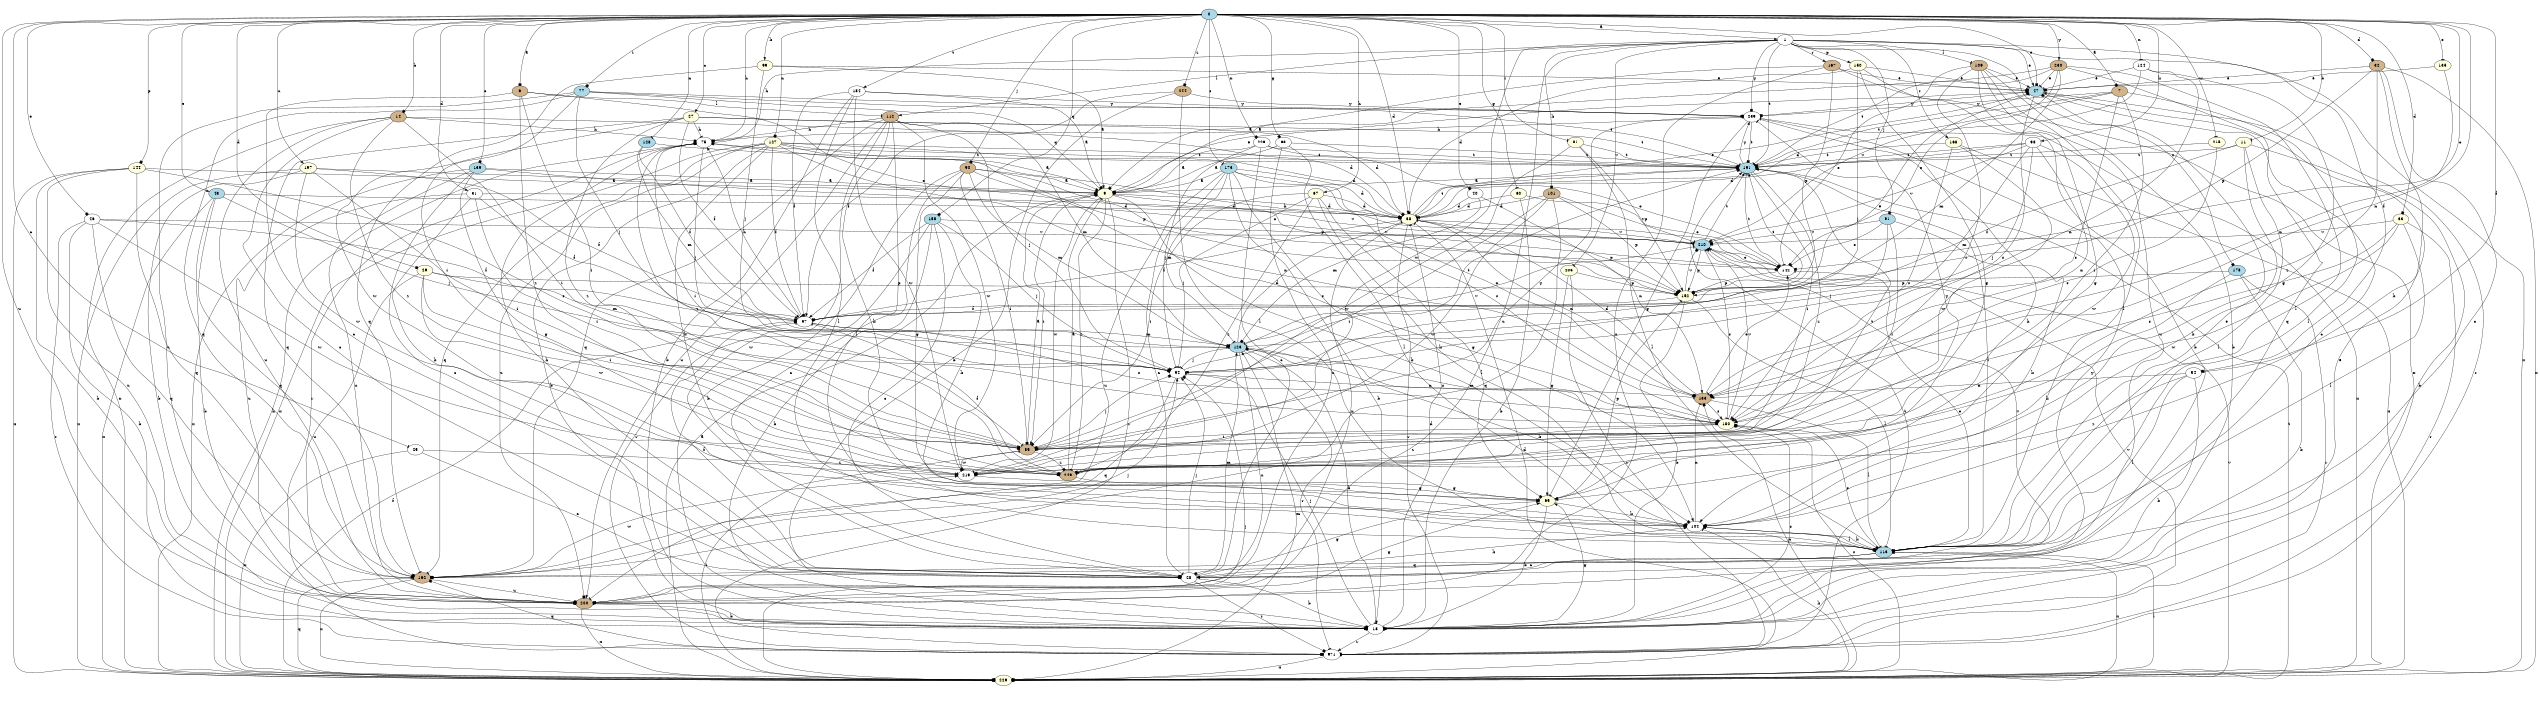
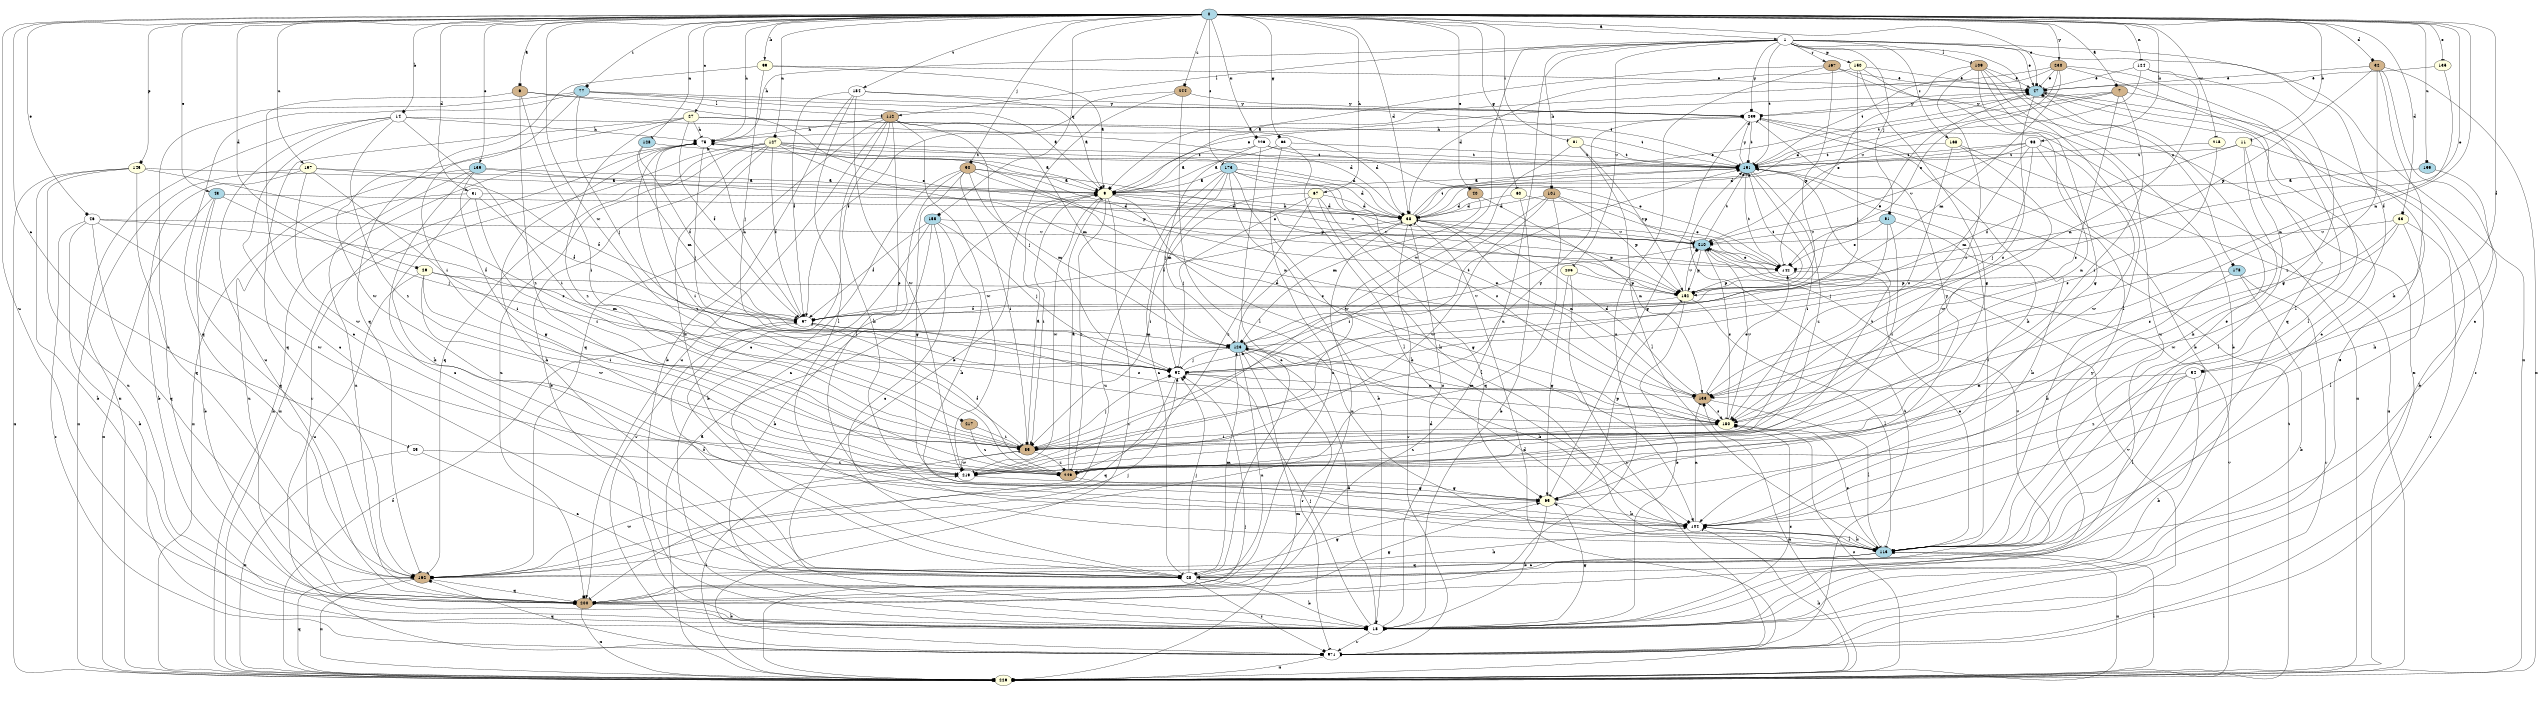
edge "0" -> "139": arrowhead box -> normal
node "14": fillcolor tan -> white
edge "77" -> "9": label "q" -> "a"
node "144": label "144" -> "145"
node "199": added
node "40": fillcolor white -> tan
edge "139" -> "142": arrowhead normal -> box
edge "112" -> "28": label "w" -> "c"
node "217": added
edge "162" -> "200": label "u" -> "q"
